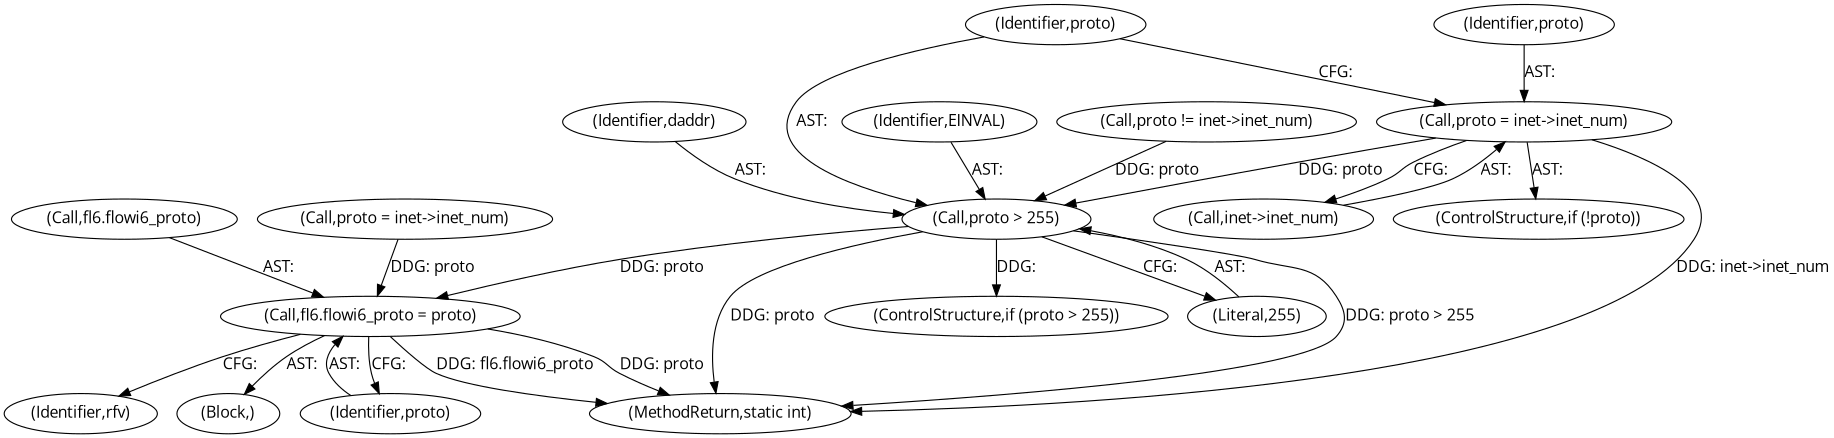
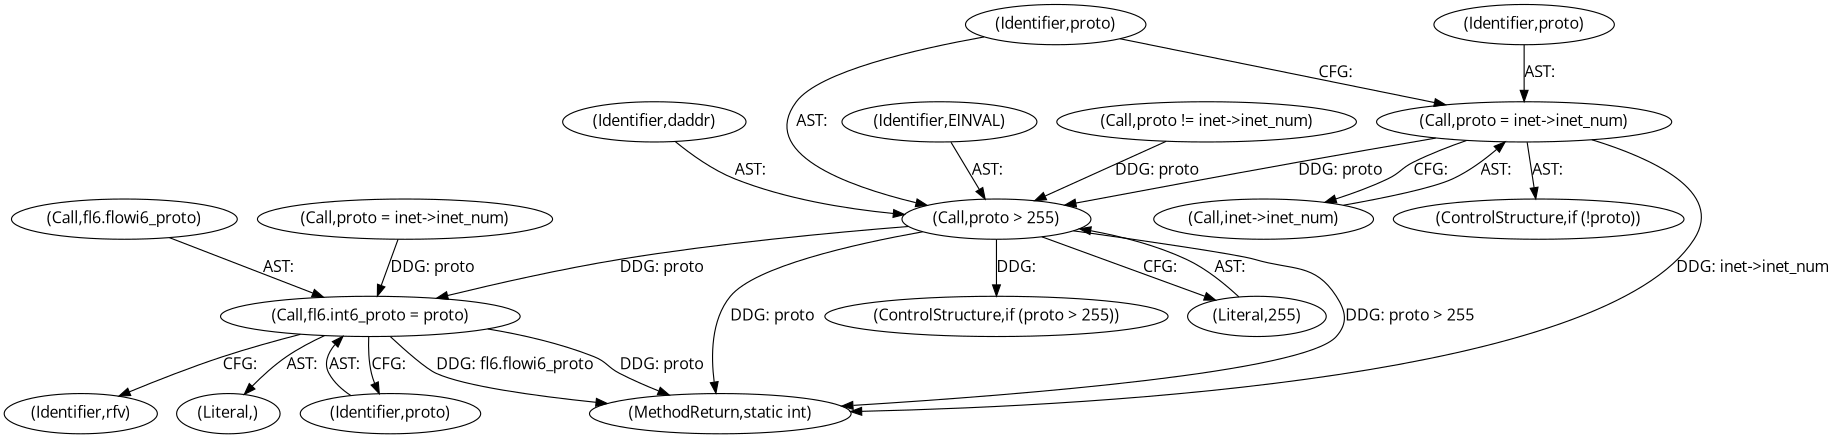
node "(Call,fl6.flowi6_proto = proto)": label "(Call,fl6.flowi6_proto = proto)" -> "(Call,fl6.int6_proto = proto)"
node "(Block,)": label "(Block,)" -> "(Literal,)"
